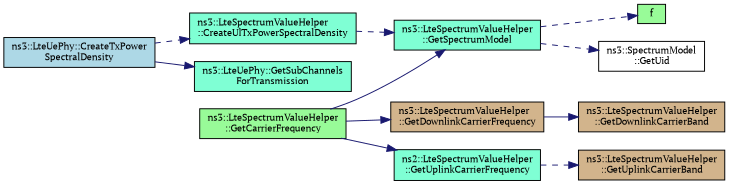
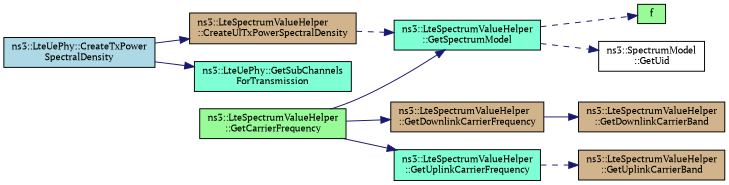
node "ns3::LteSpectrumValueHelper ::CreateUlTxPowerSpectralDensity": fillcolor aquamarine -> tan
edge "ns3::LteUePhy::CreateTxPower SpectralDensity" -> "ns3::LteSpectrumValueHelper ::CreateUlTxPowerSpectralDensity": style dashed -> solid
node "ns2::LteSpectrumValueHelper ::GetUplinkCarrierFrequency": label "ns2::LteSpectrumValueHelper ::GetUplinkCarrierFrequency" -> "ns3::LteSpectrumValueHelper ::GetUplinkCarrierFrequency"
